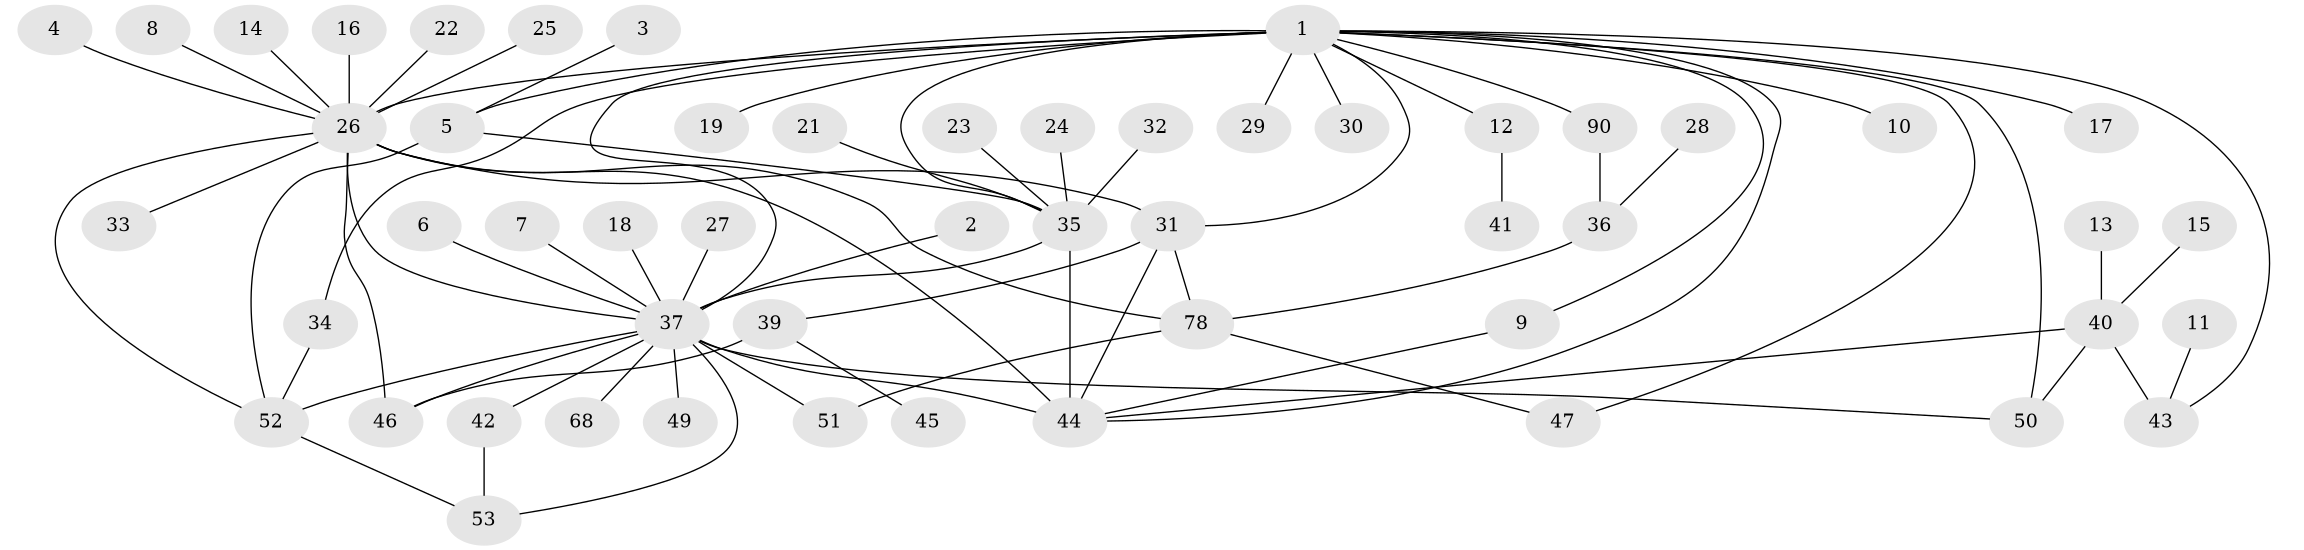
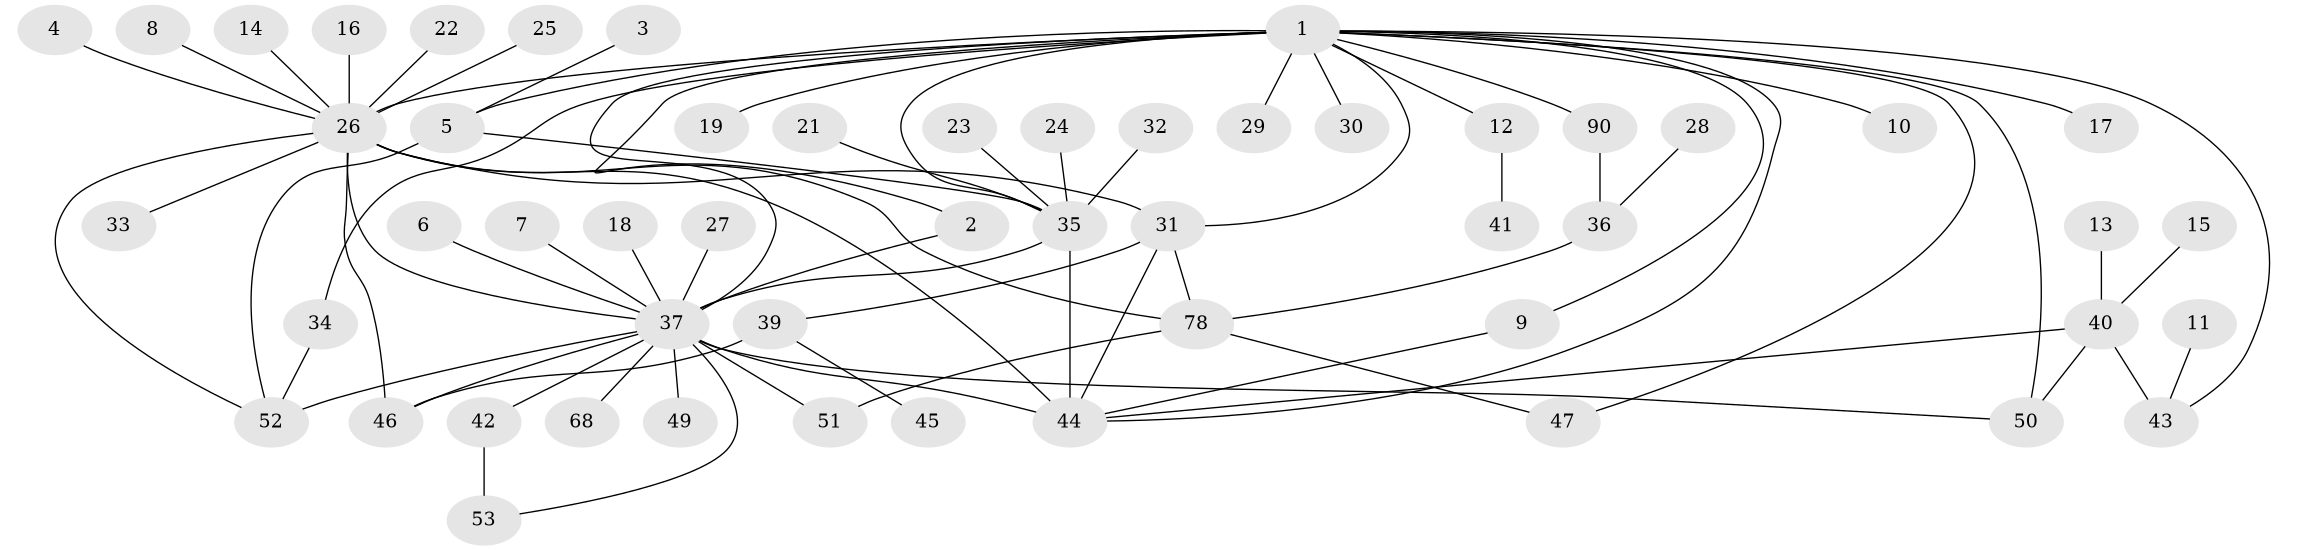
edge "1" -- "2": added
edge "52" -- "53": removed
